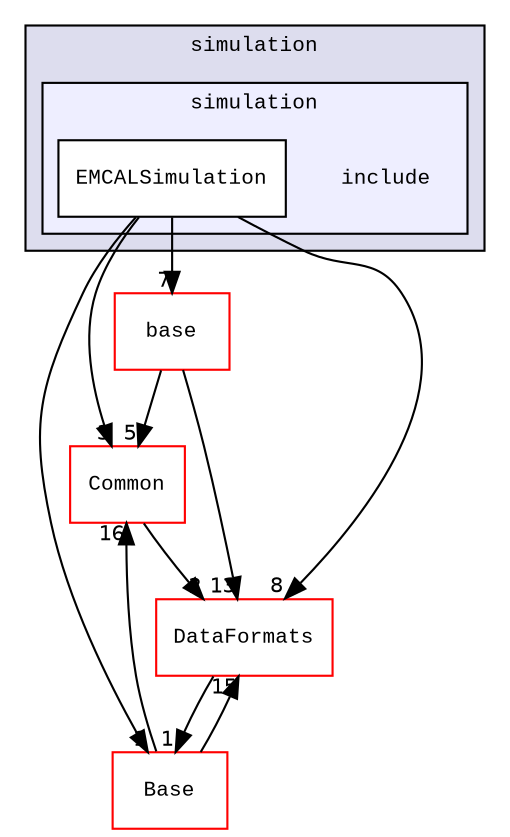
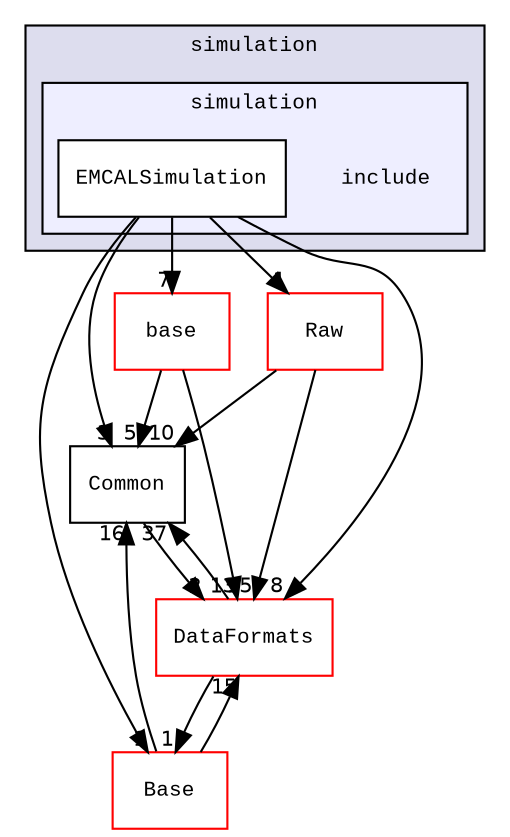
node "Raw": added
node "Common": color red -> black
edge "DataFormats" -> "Common": added
